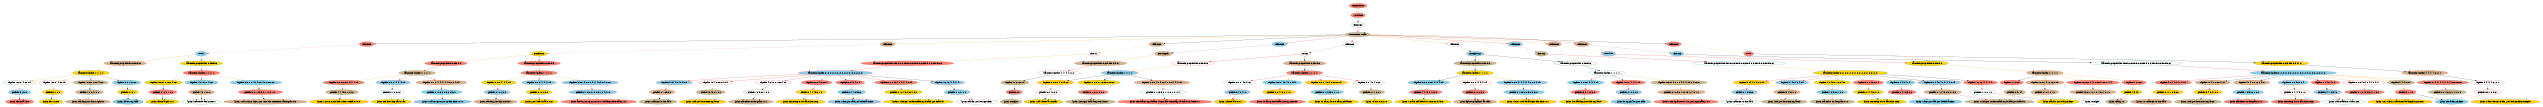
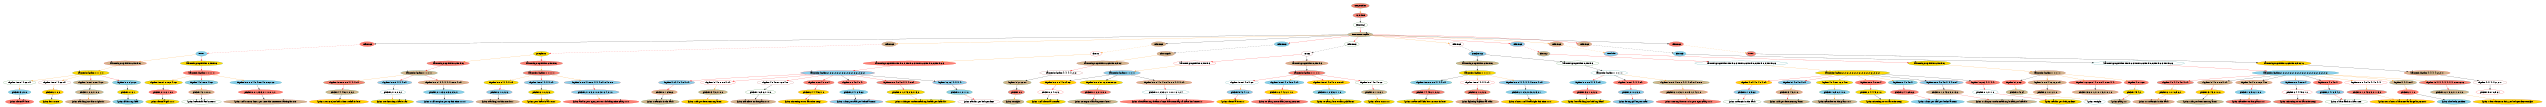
node "lyrics 'not know-ing car it was'": label "lyrics 'not know-ing car it was'" -> "lyrics 'not know-ing what it was'"
